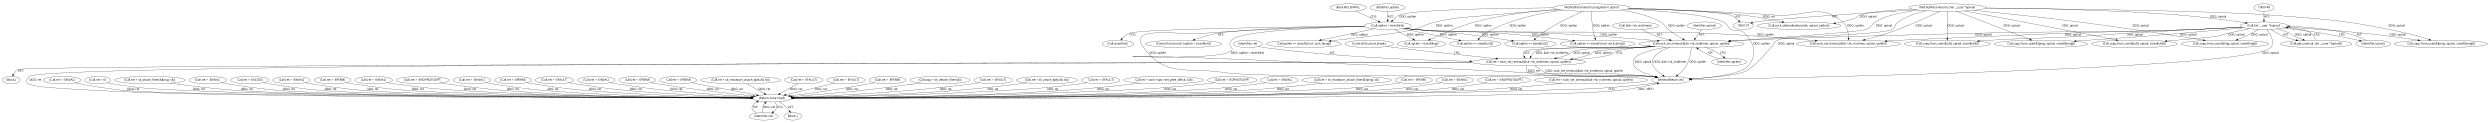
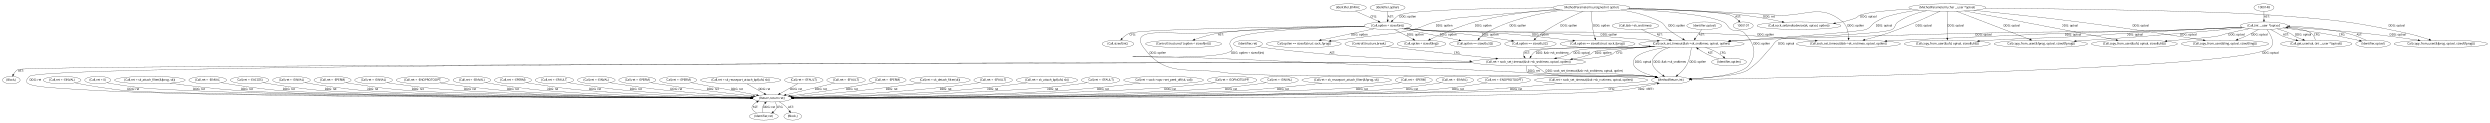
edge "(MethodParameterIn,char __user *optval)" -> "(Call,(int __user *)optval)": removed, label "DDG: optval"
edge "(MethodParameterIn,char __user *optval)" -> "1000107": removed, label "AST:"
node "(Call,copy = sk_detach_filter(sk))": label "(Call,copy = sk_detach_filter(sk))" -> "(Call,ret = sk_detach_filter(sk))"
node "(Return,return bpf;)": label "(Return,return bpf;)" -> "(Return,return ret;)"
